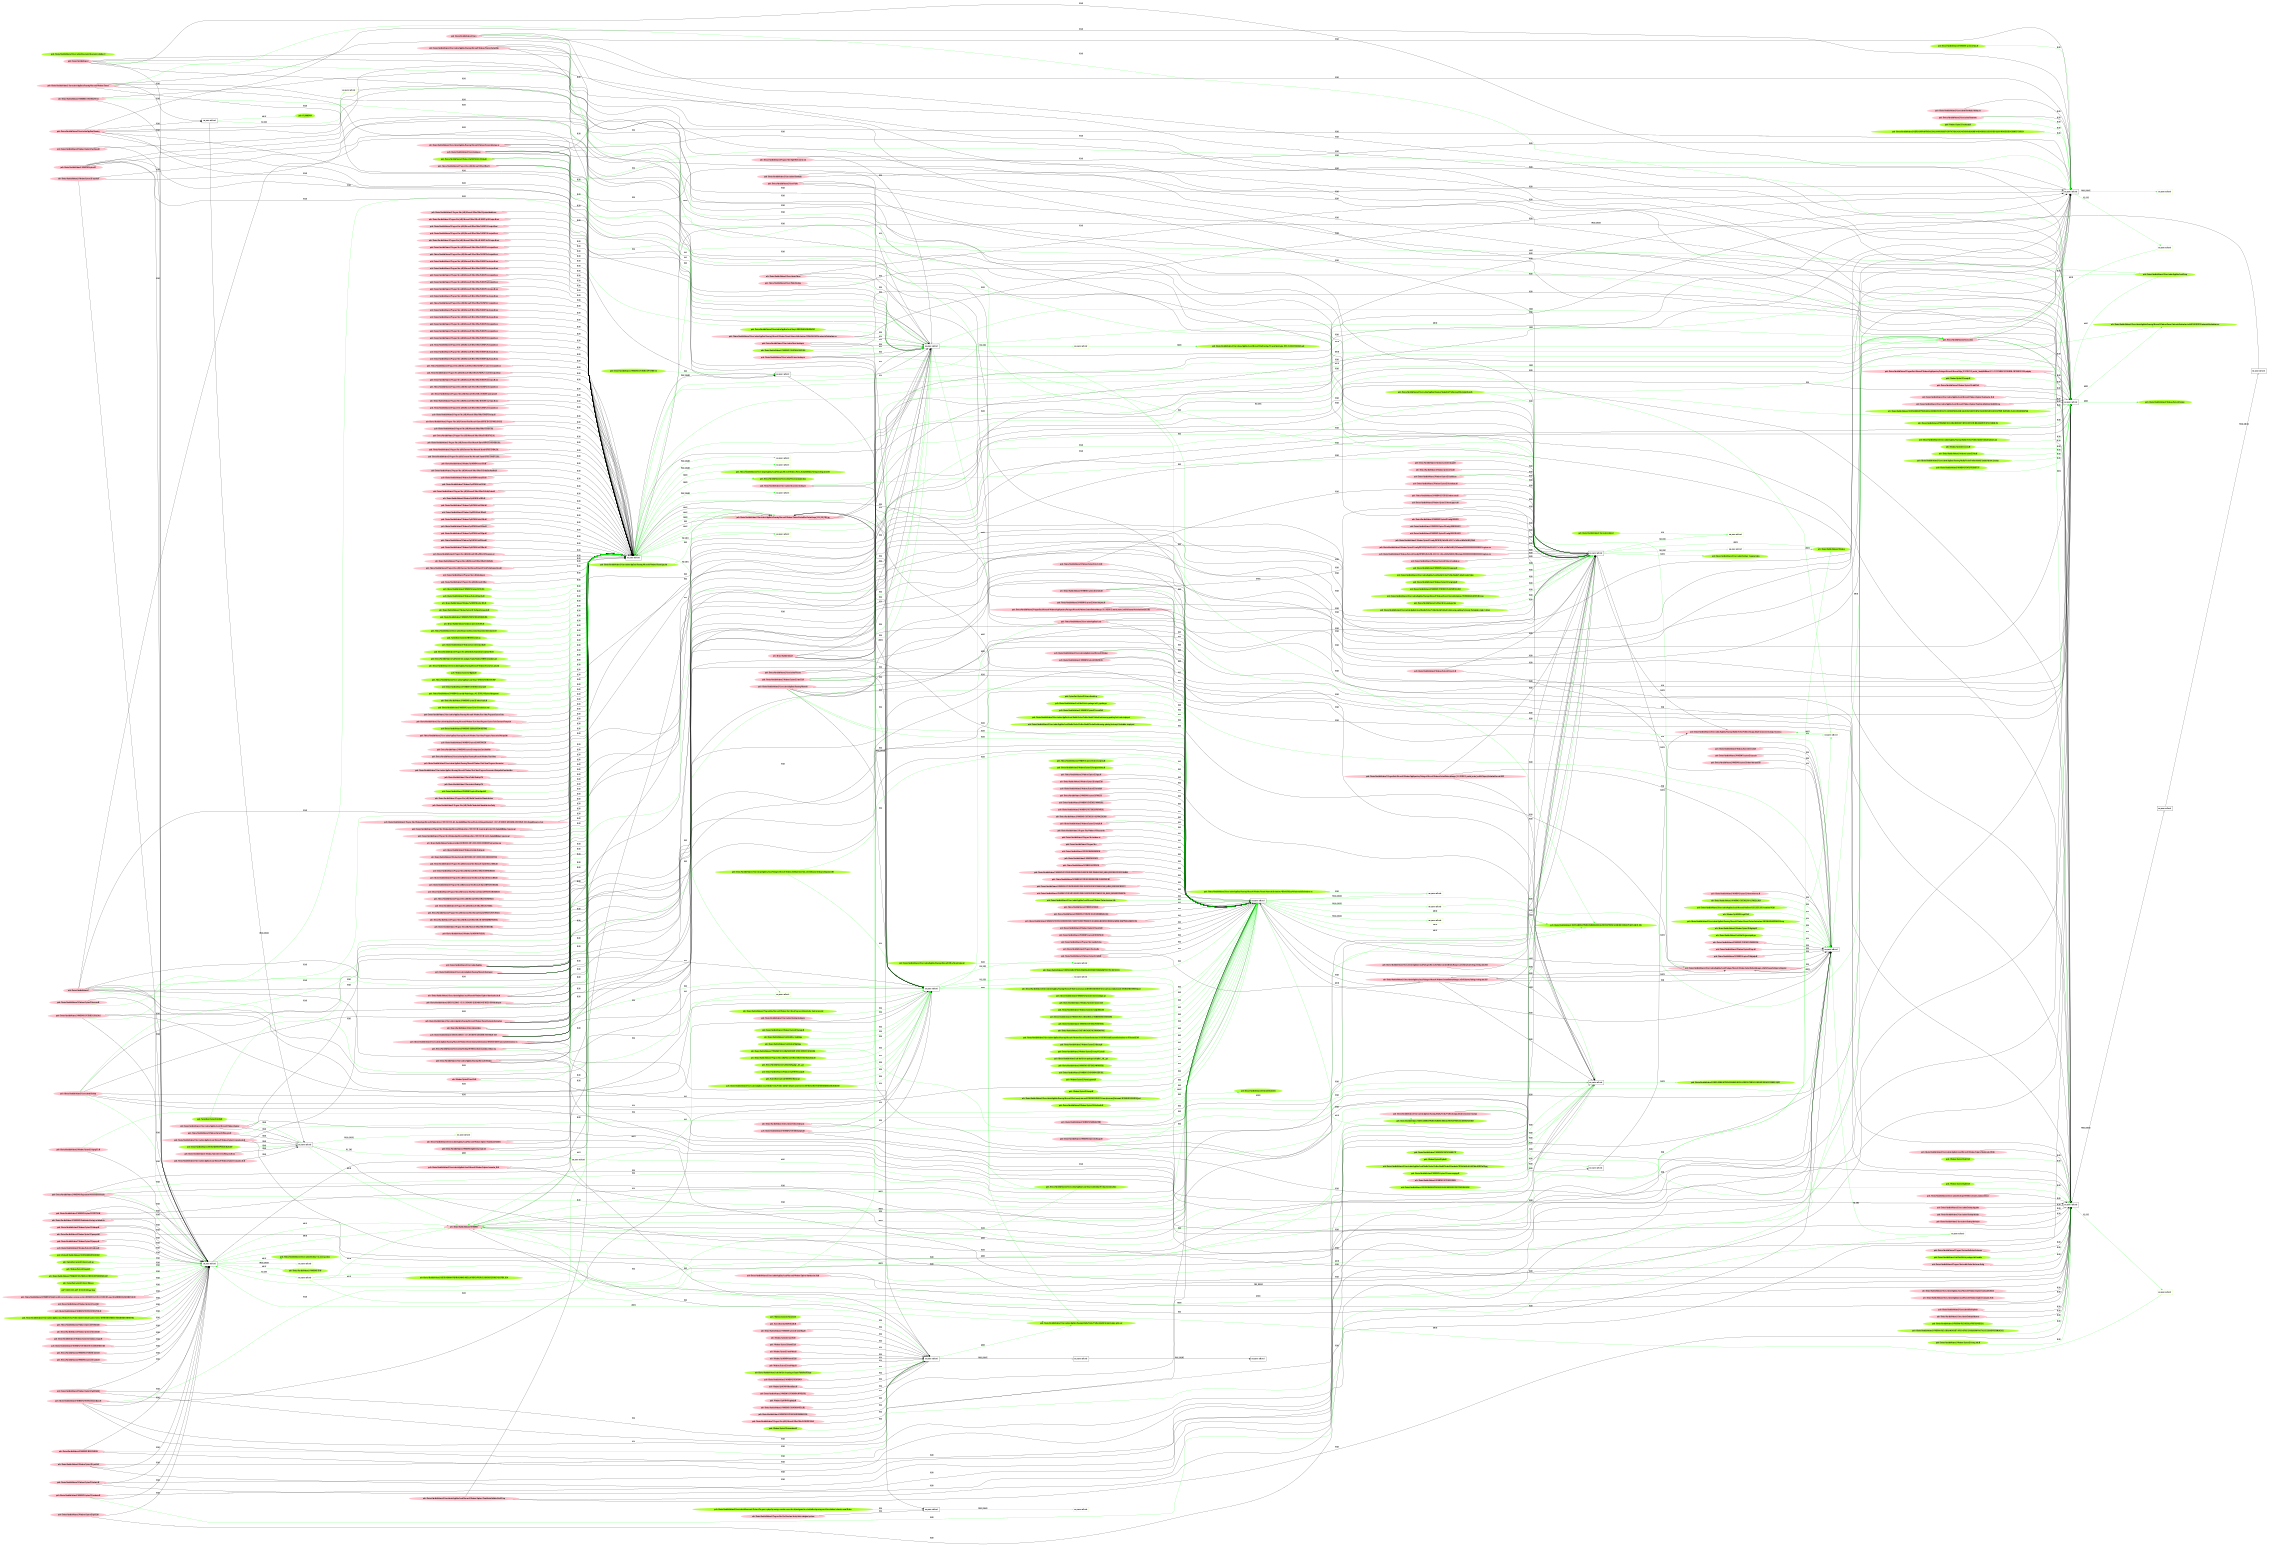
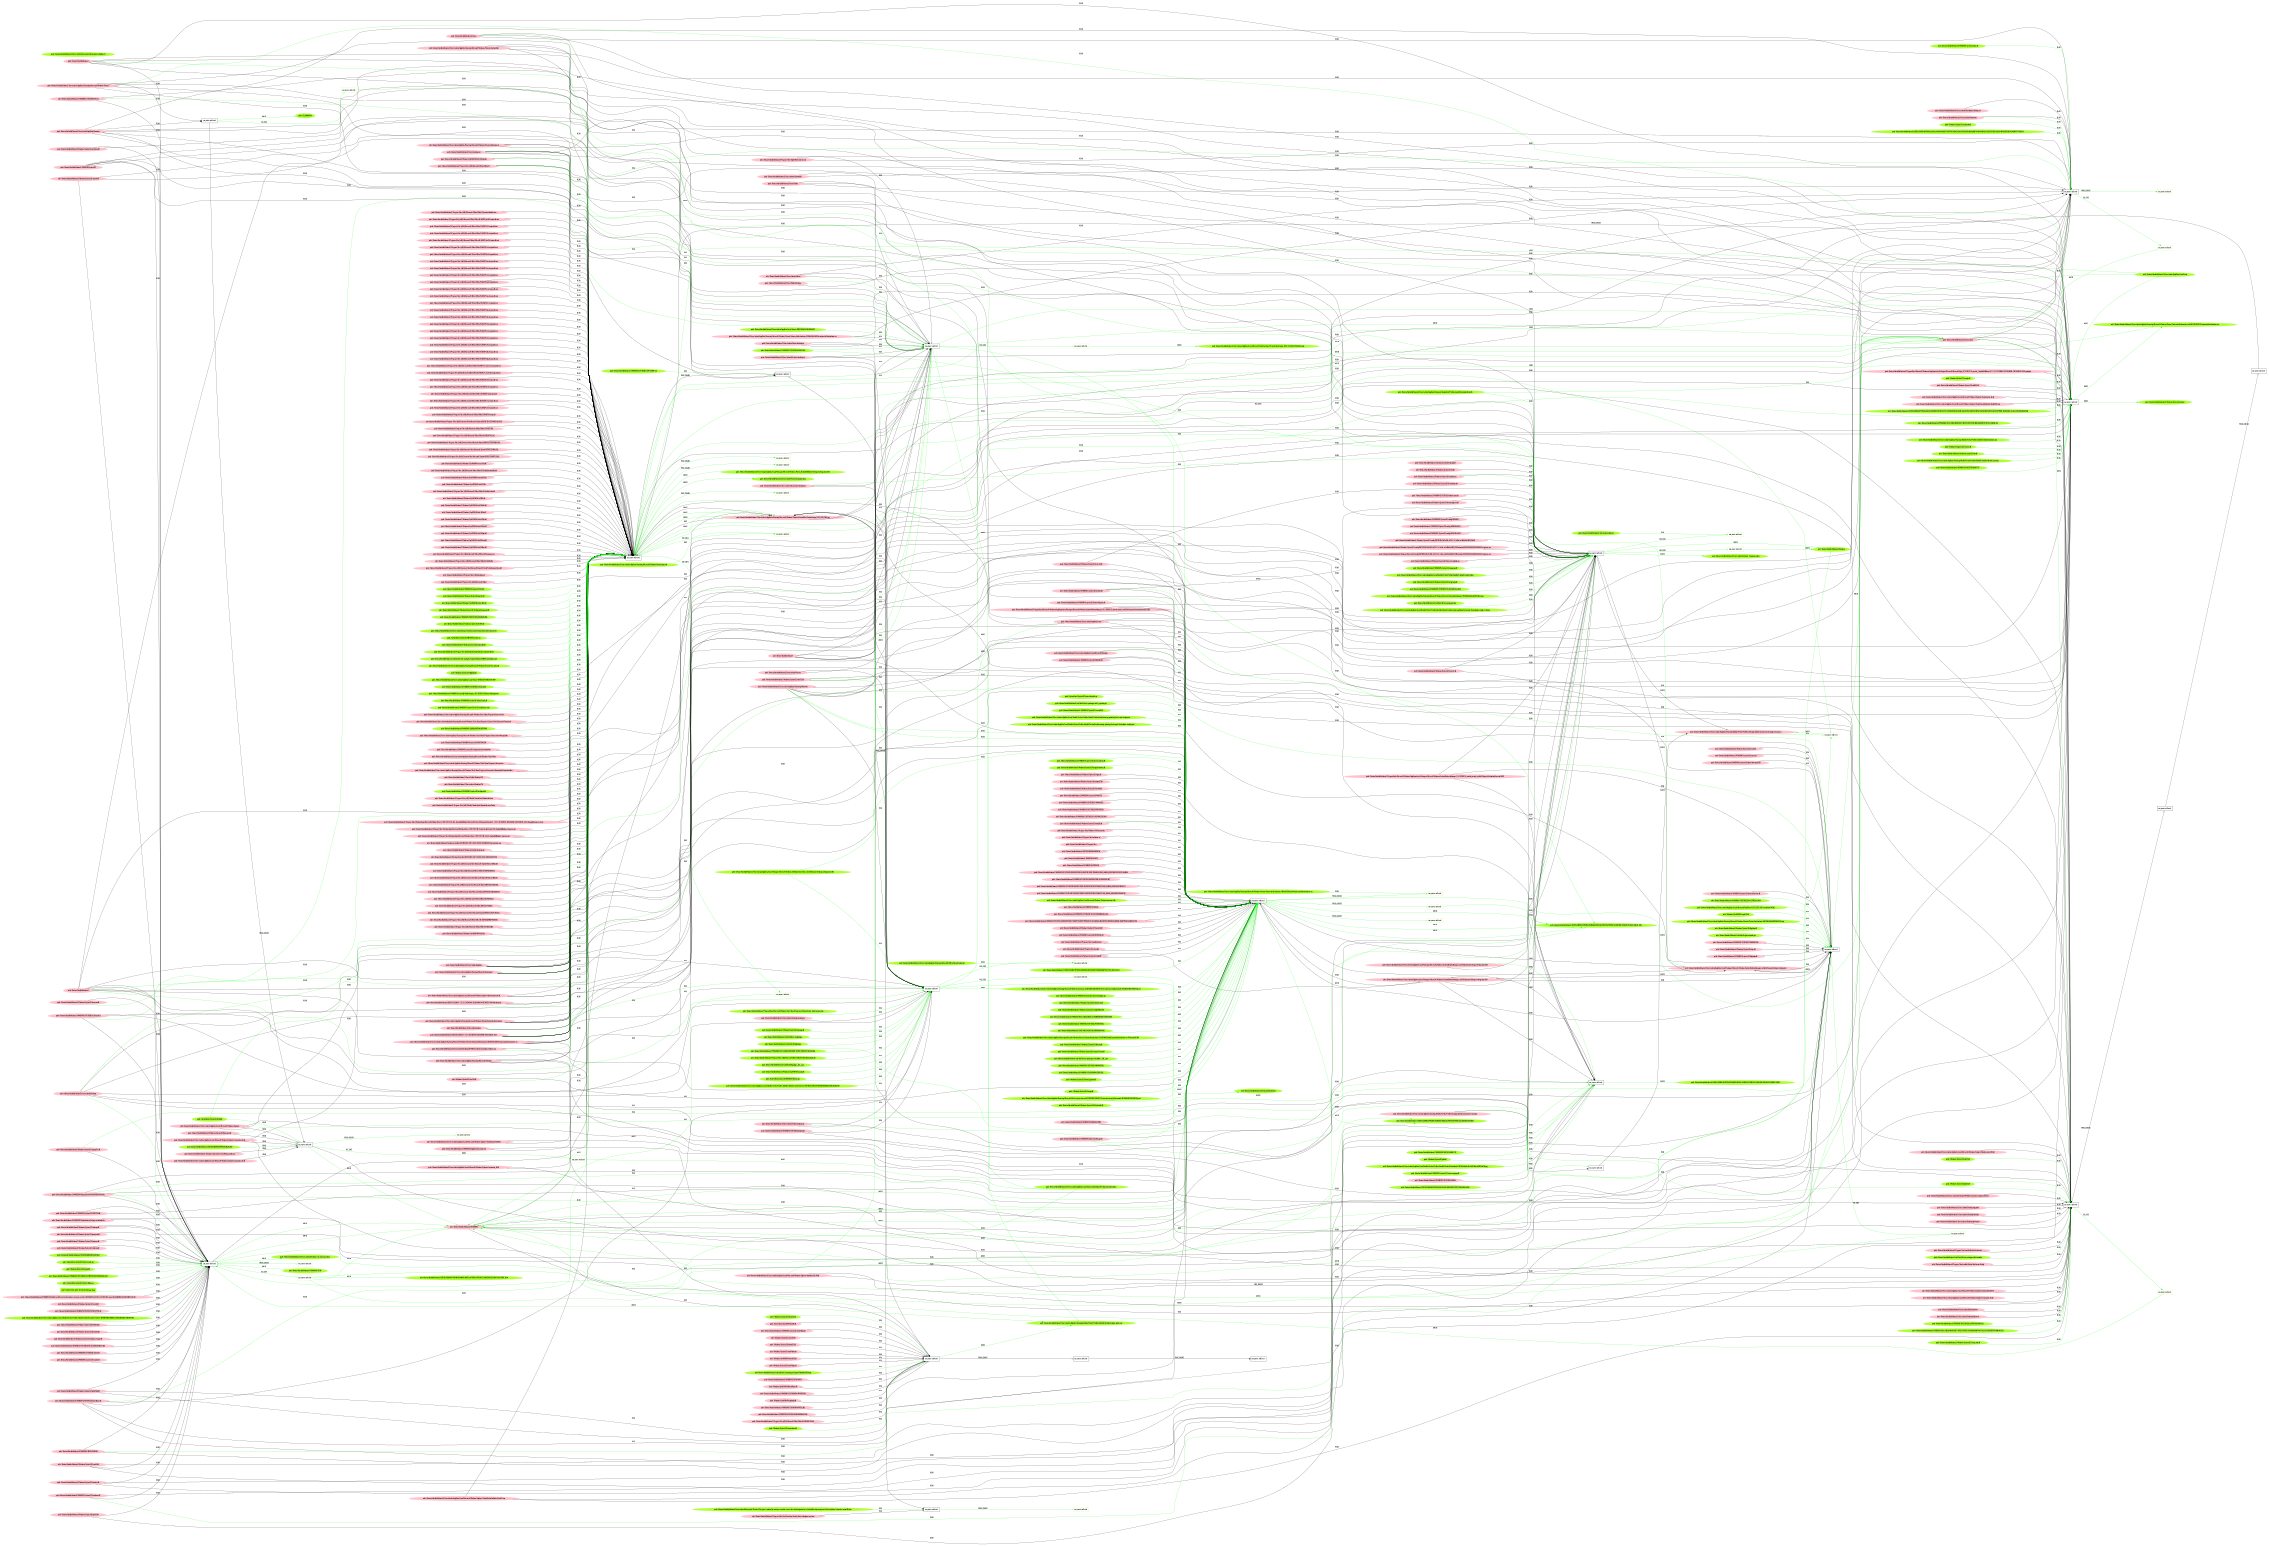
node "path: /Device/HarddiskVolume2/Windows/SysWOW64/mfc100deu.dll": fillcolor greenyellow -> pink
node "path: /Windows/System32/mscms.dll": label "path: /Windows/System32/mscms.dll" -> "path: /Windows/Programs32/mscms.dll"
